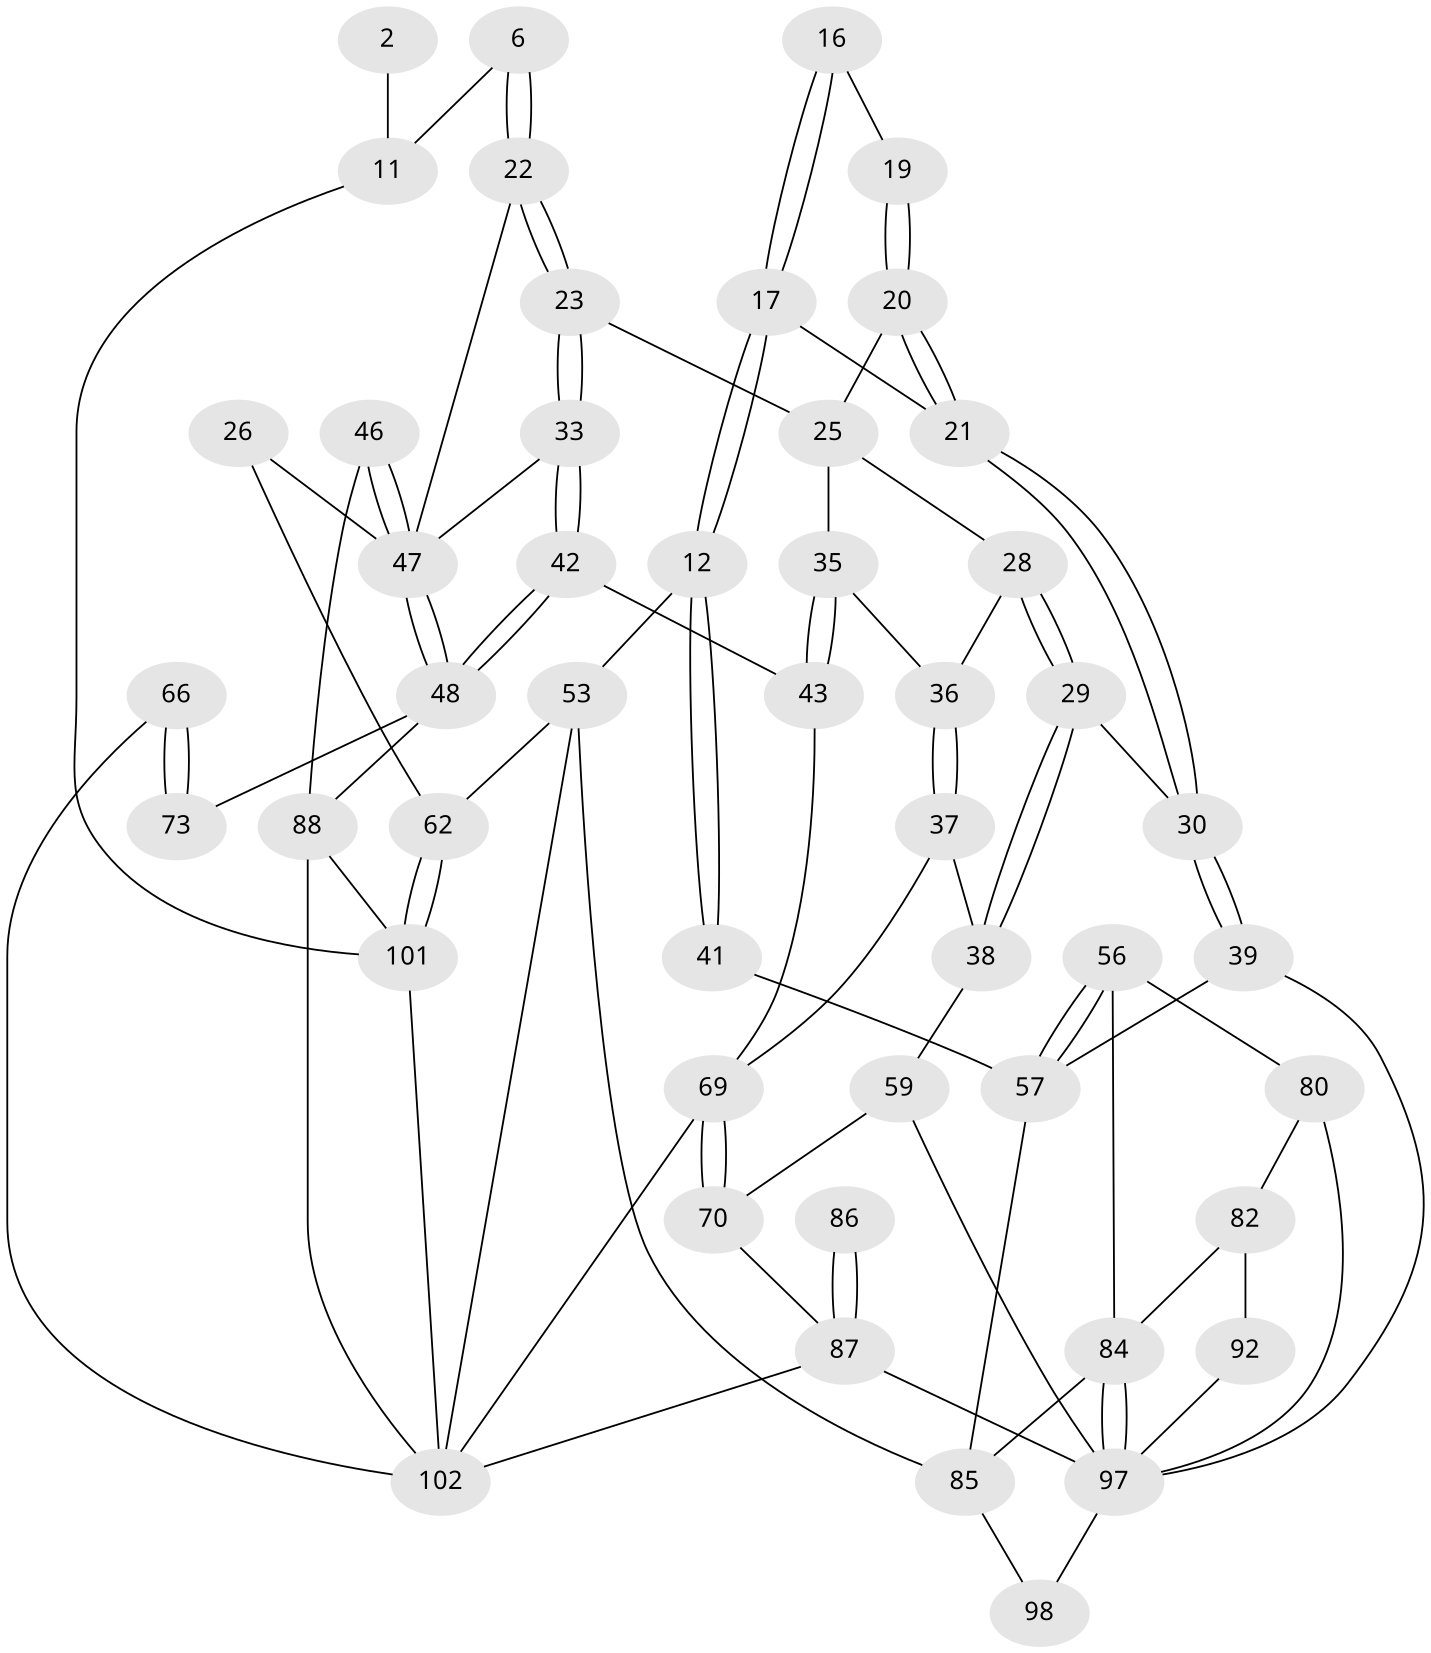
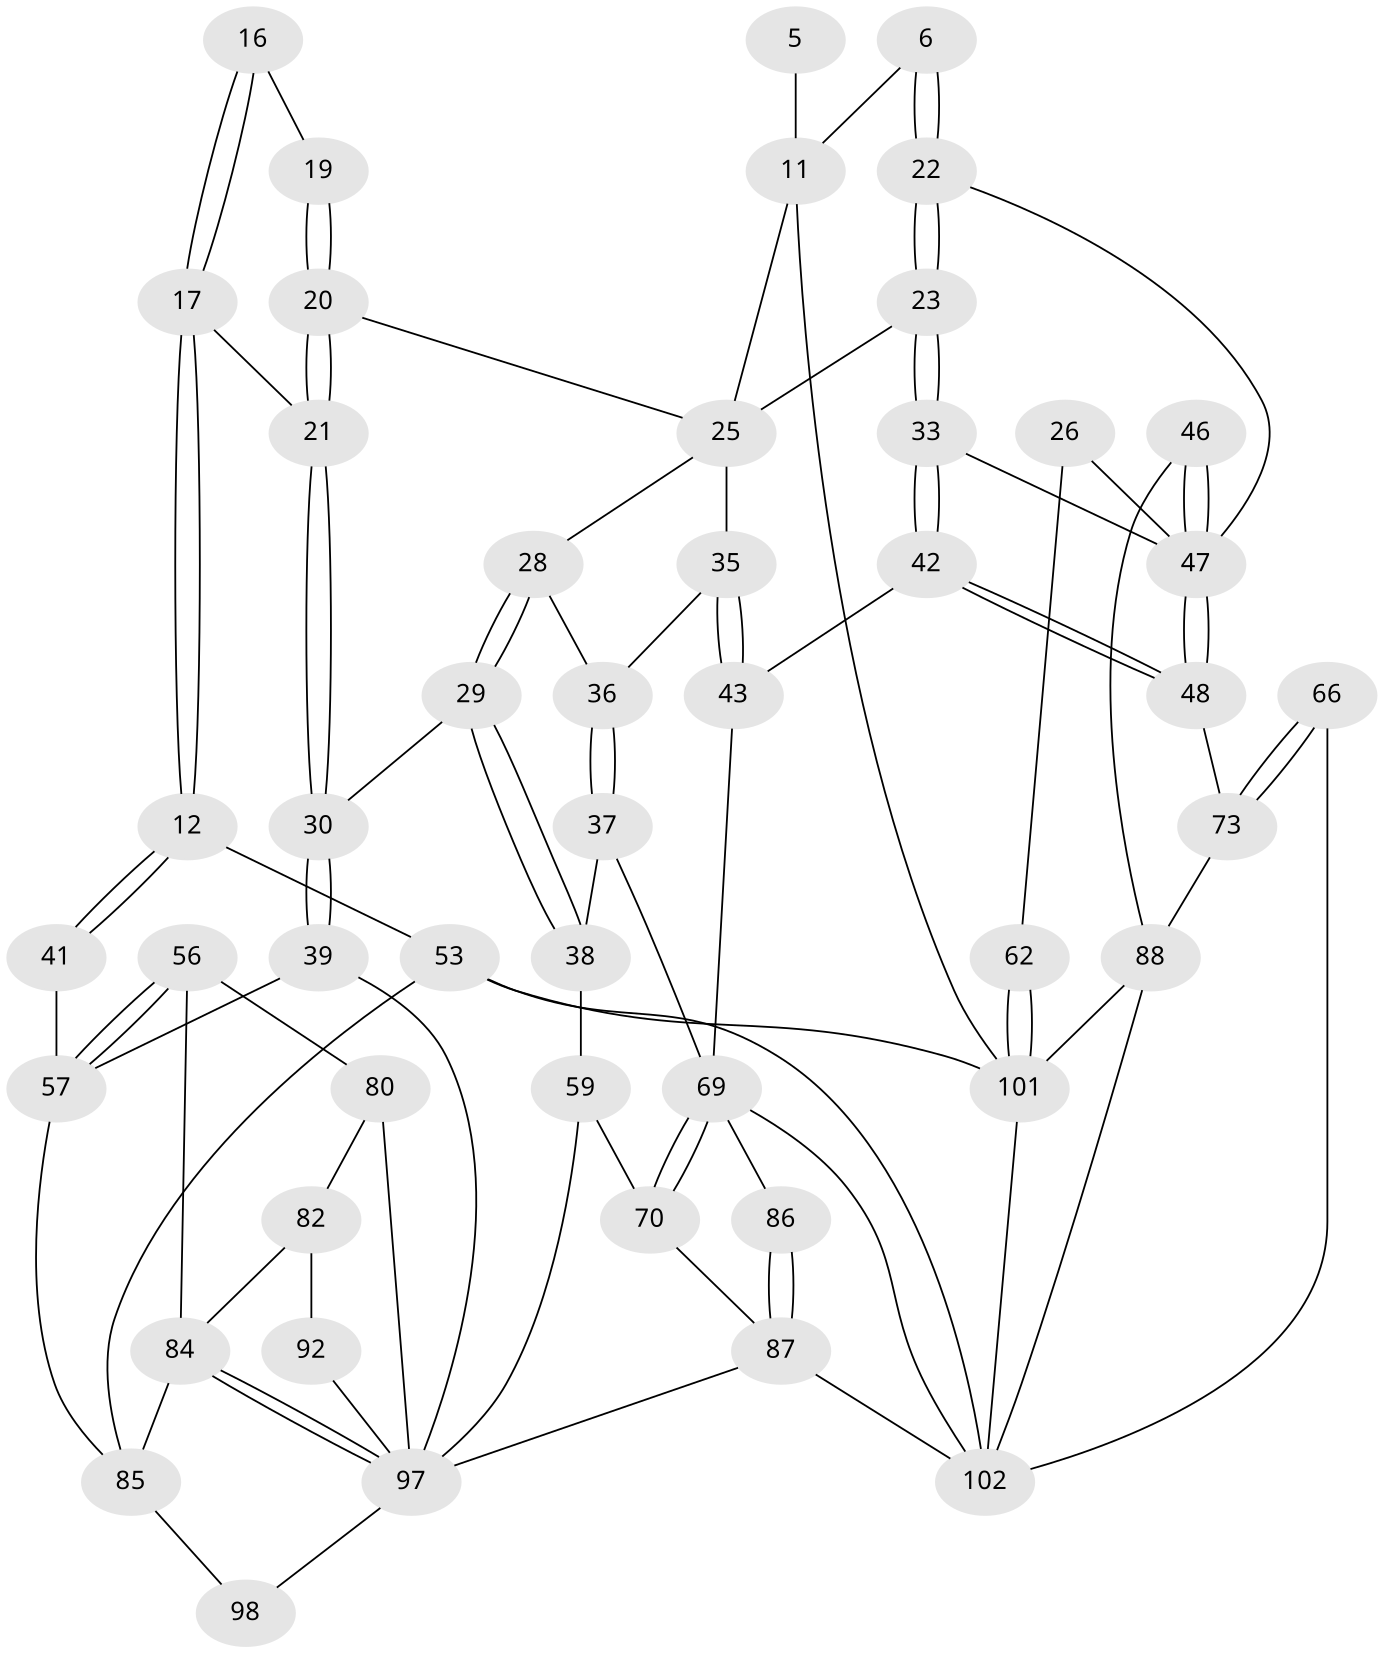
node "2": label "2" -> "5"
edge "11" -- "25": added
edge "48" -- "88": now "73" -- "88"
edge "53" -- "62": now "53" -- "101"
edge "69" -- "86": added
